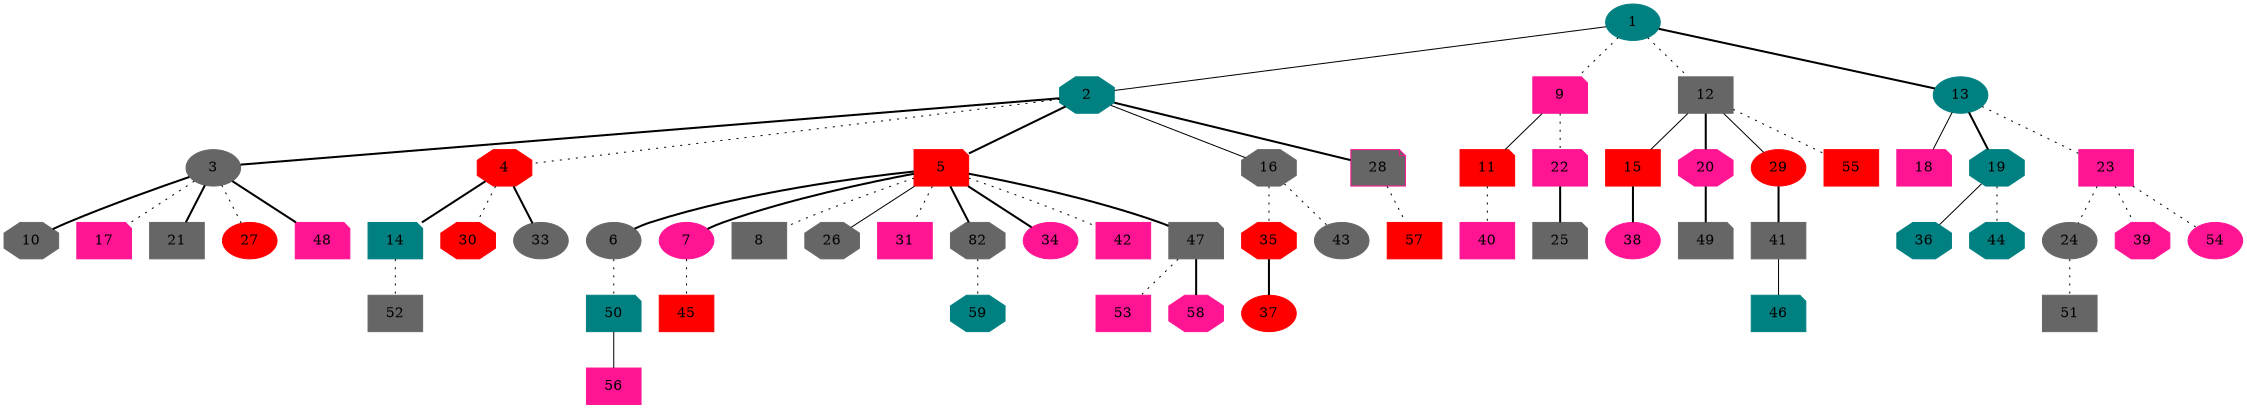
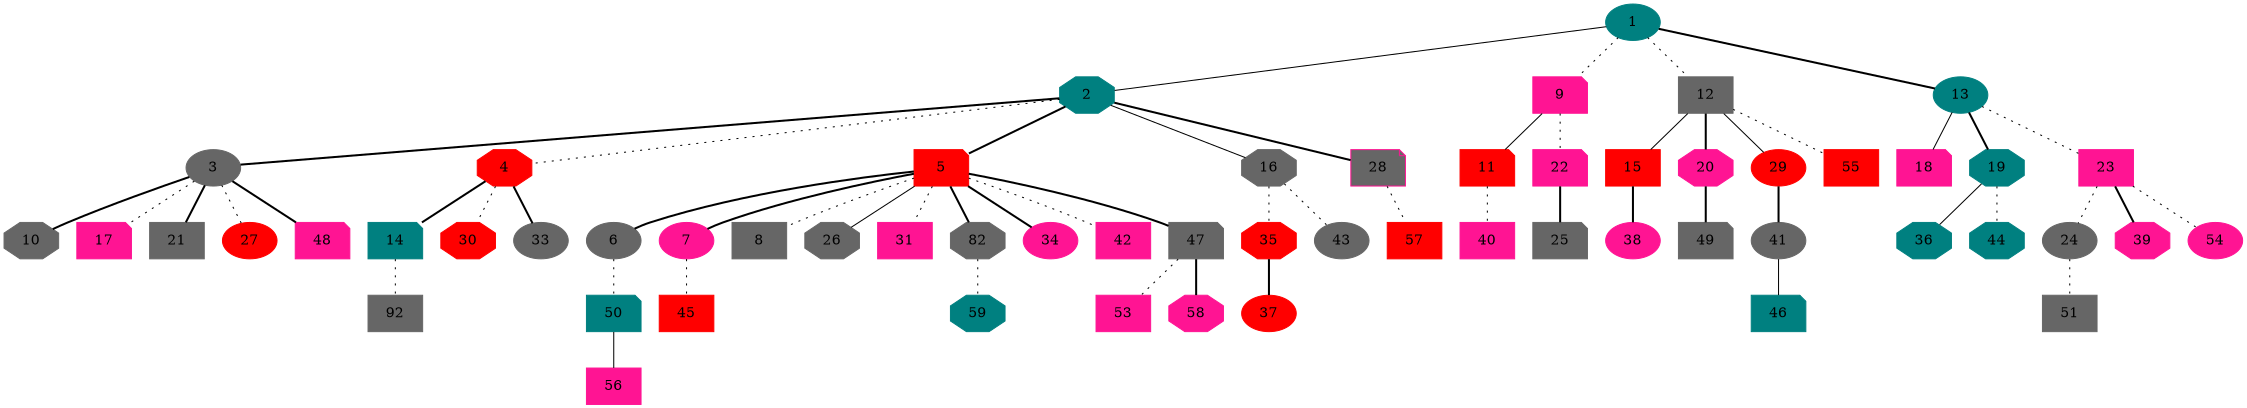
edge "23" -- "39": style dotted -> bold
node "41": shape box -> ellipse
node "52": label "52" -> "92"
